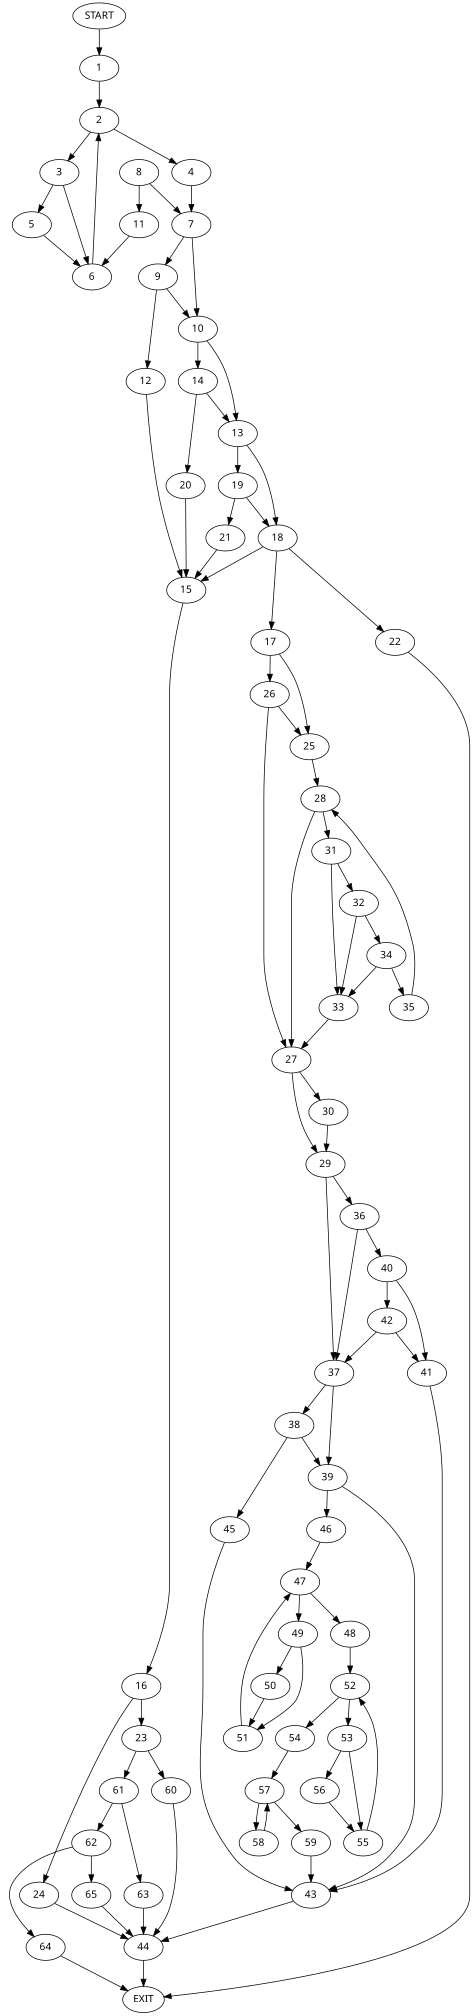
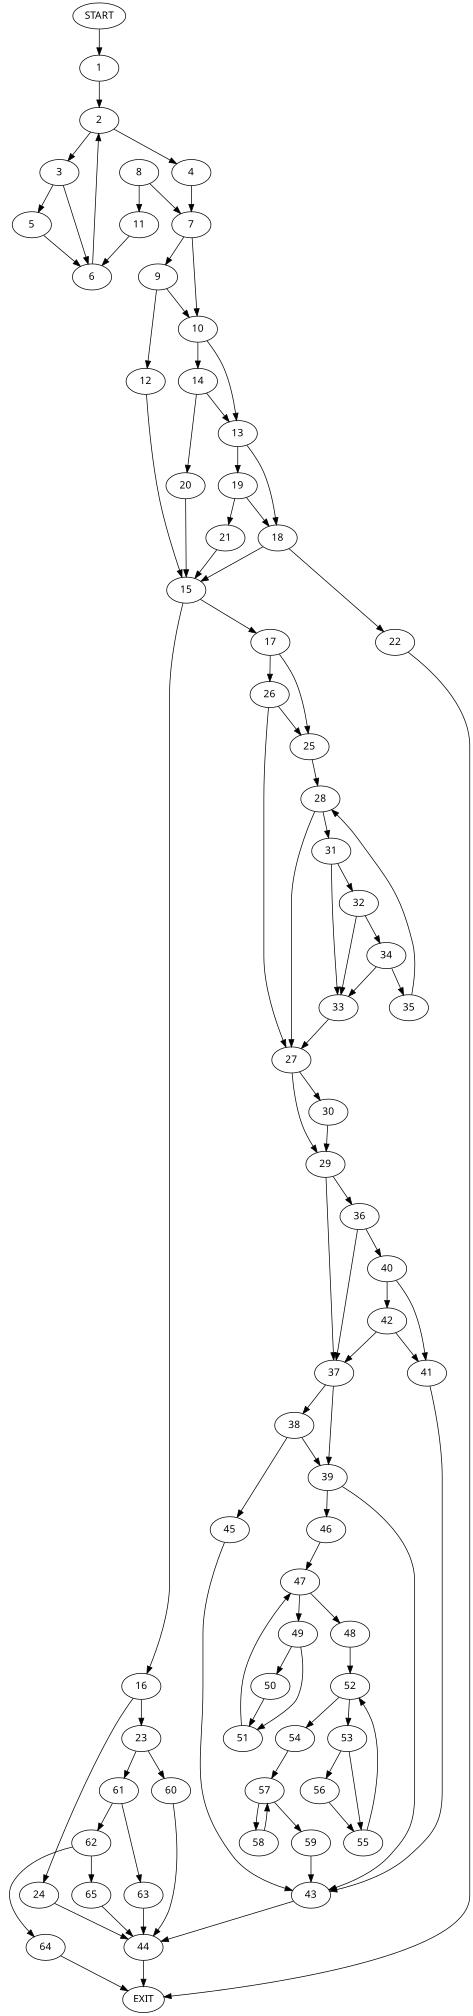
edge "18" -> "17": now "15" -> "17"
